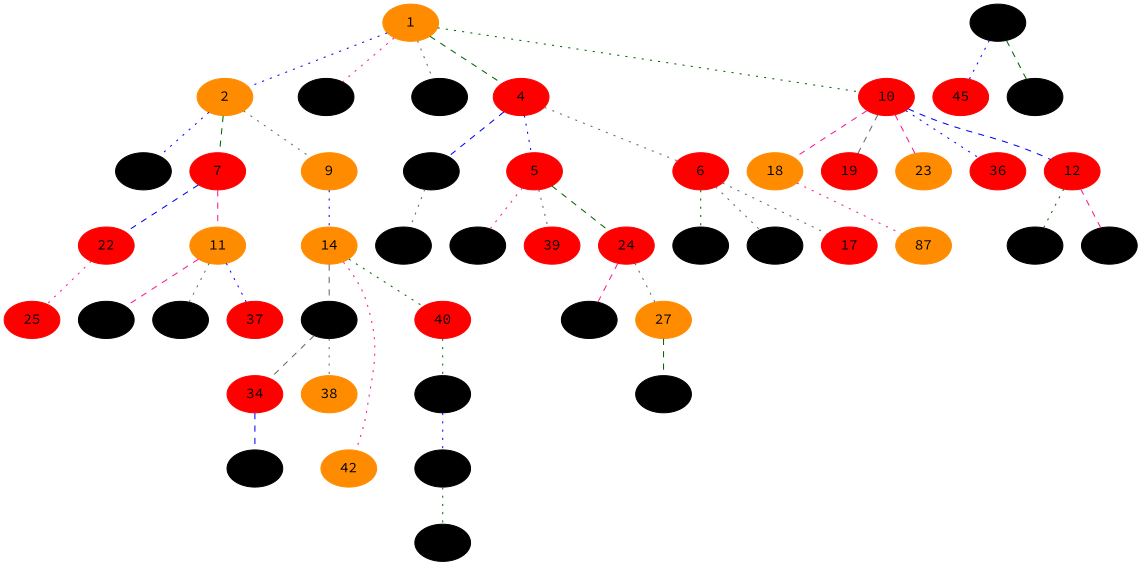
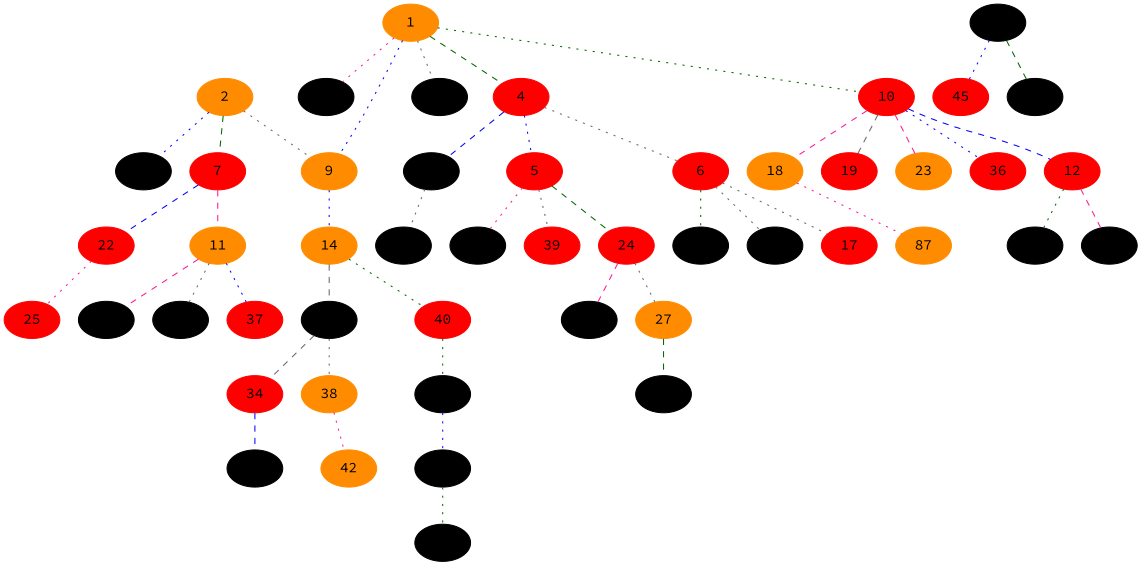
edge "1" -- "2": now "1" -- "9"
edge "14" -- "42": now "38" -- "42"
